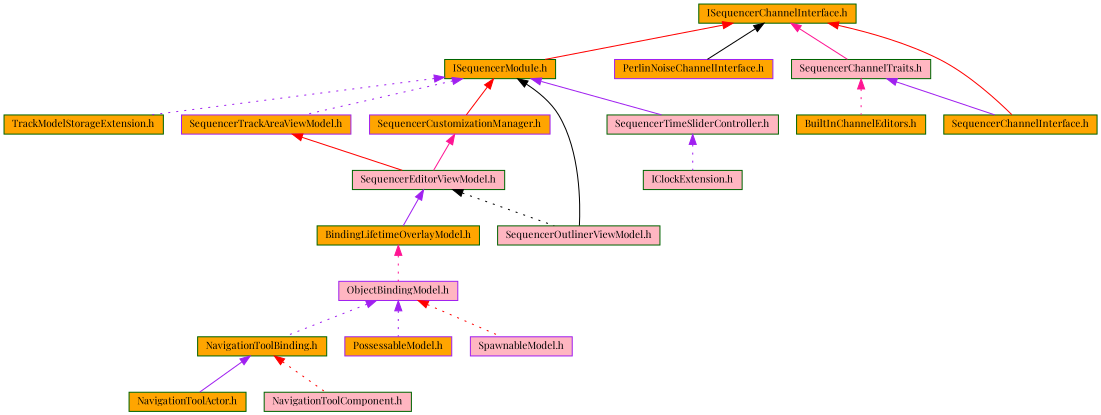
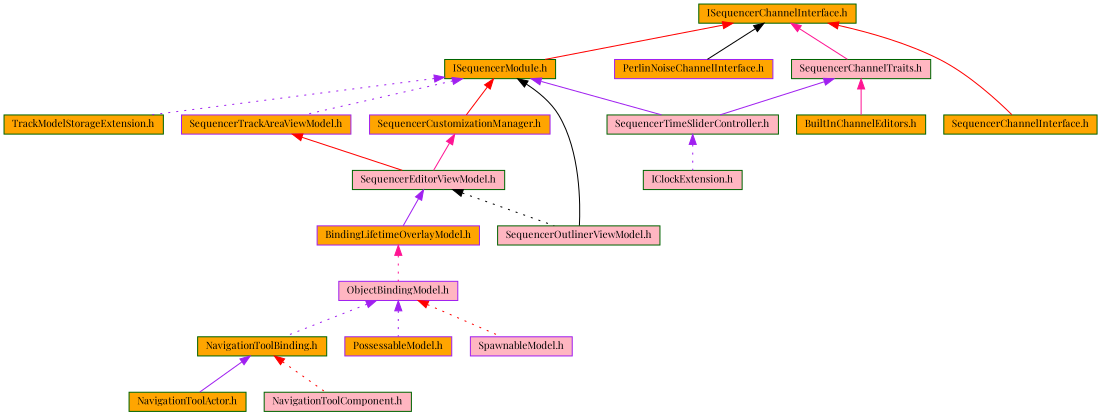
edge "SequencerChannelInterface.h" -> "SequencerChannelTraits.h": now "SequencerTimeSliderController.h" -> "SequencerChannelTraits.h"
edge "BuiltInChannelEditors.h" -> "SequencerChannelTraits.h": style dotted -> solid
node "BindingLifetimeOverlayModel.h": color darkgreen -> purple
